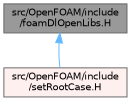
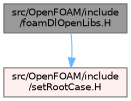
edge "src/OpenFOAM/include /setRootCase.H" -> "src/OpenFOAM/include /foamDlOpenLibs.H": reversed
